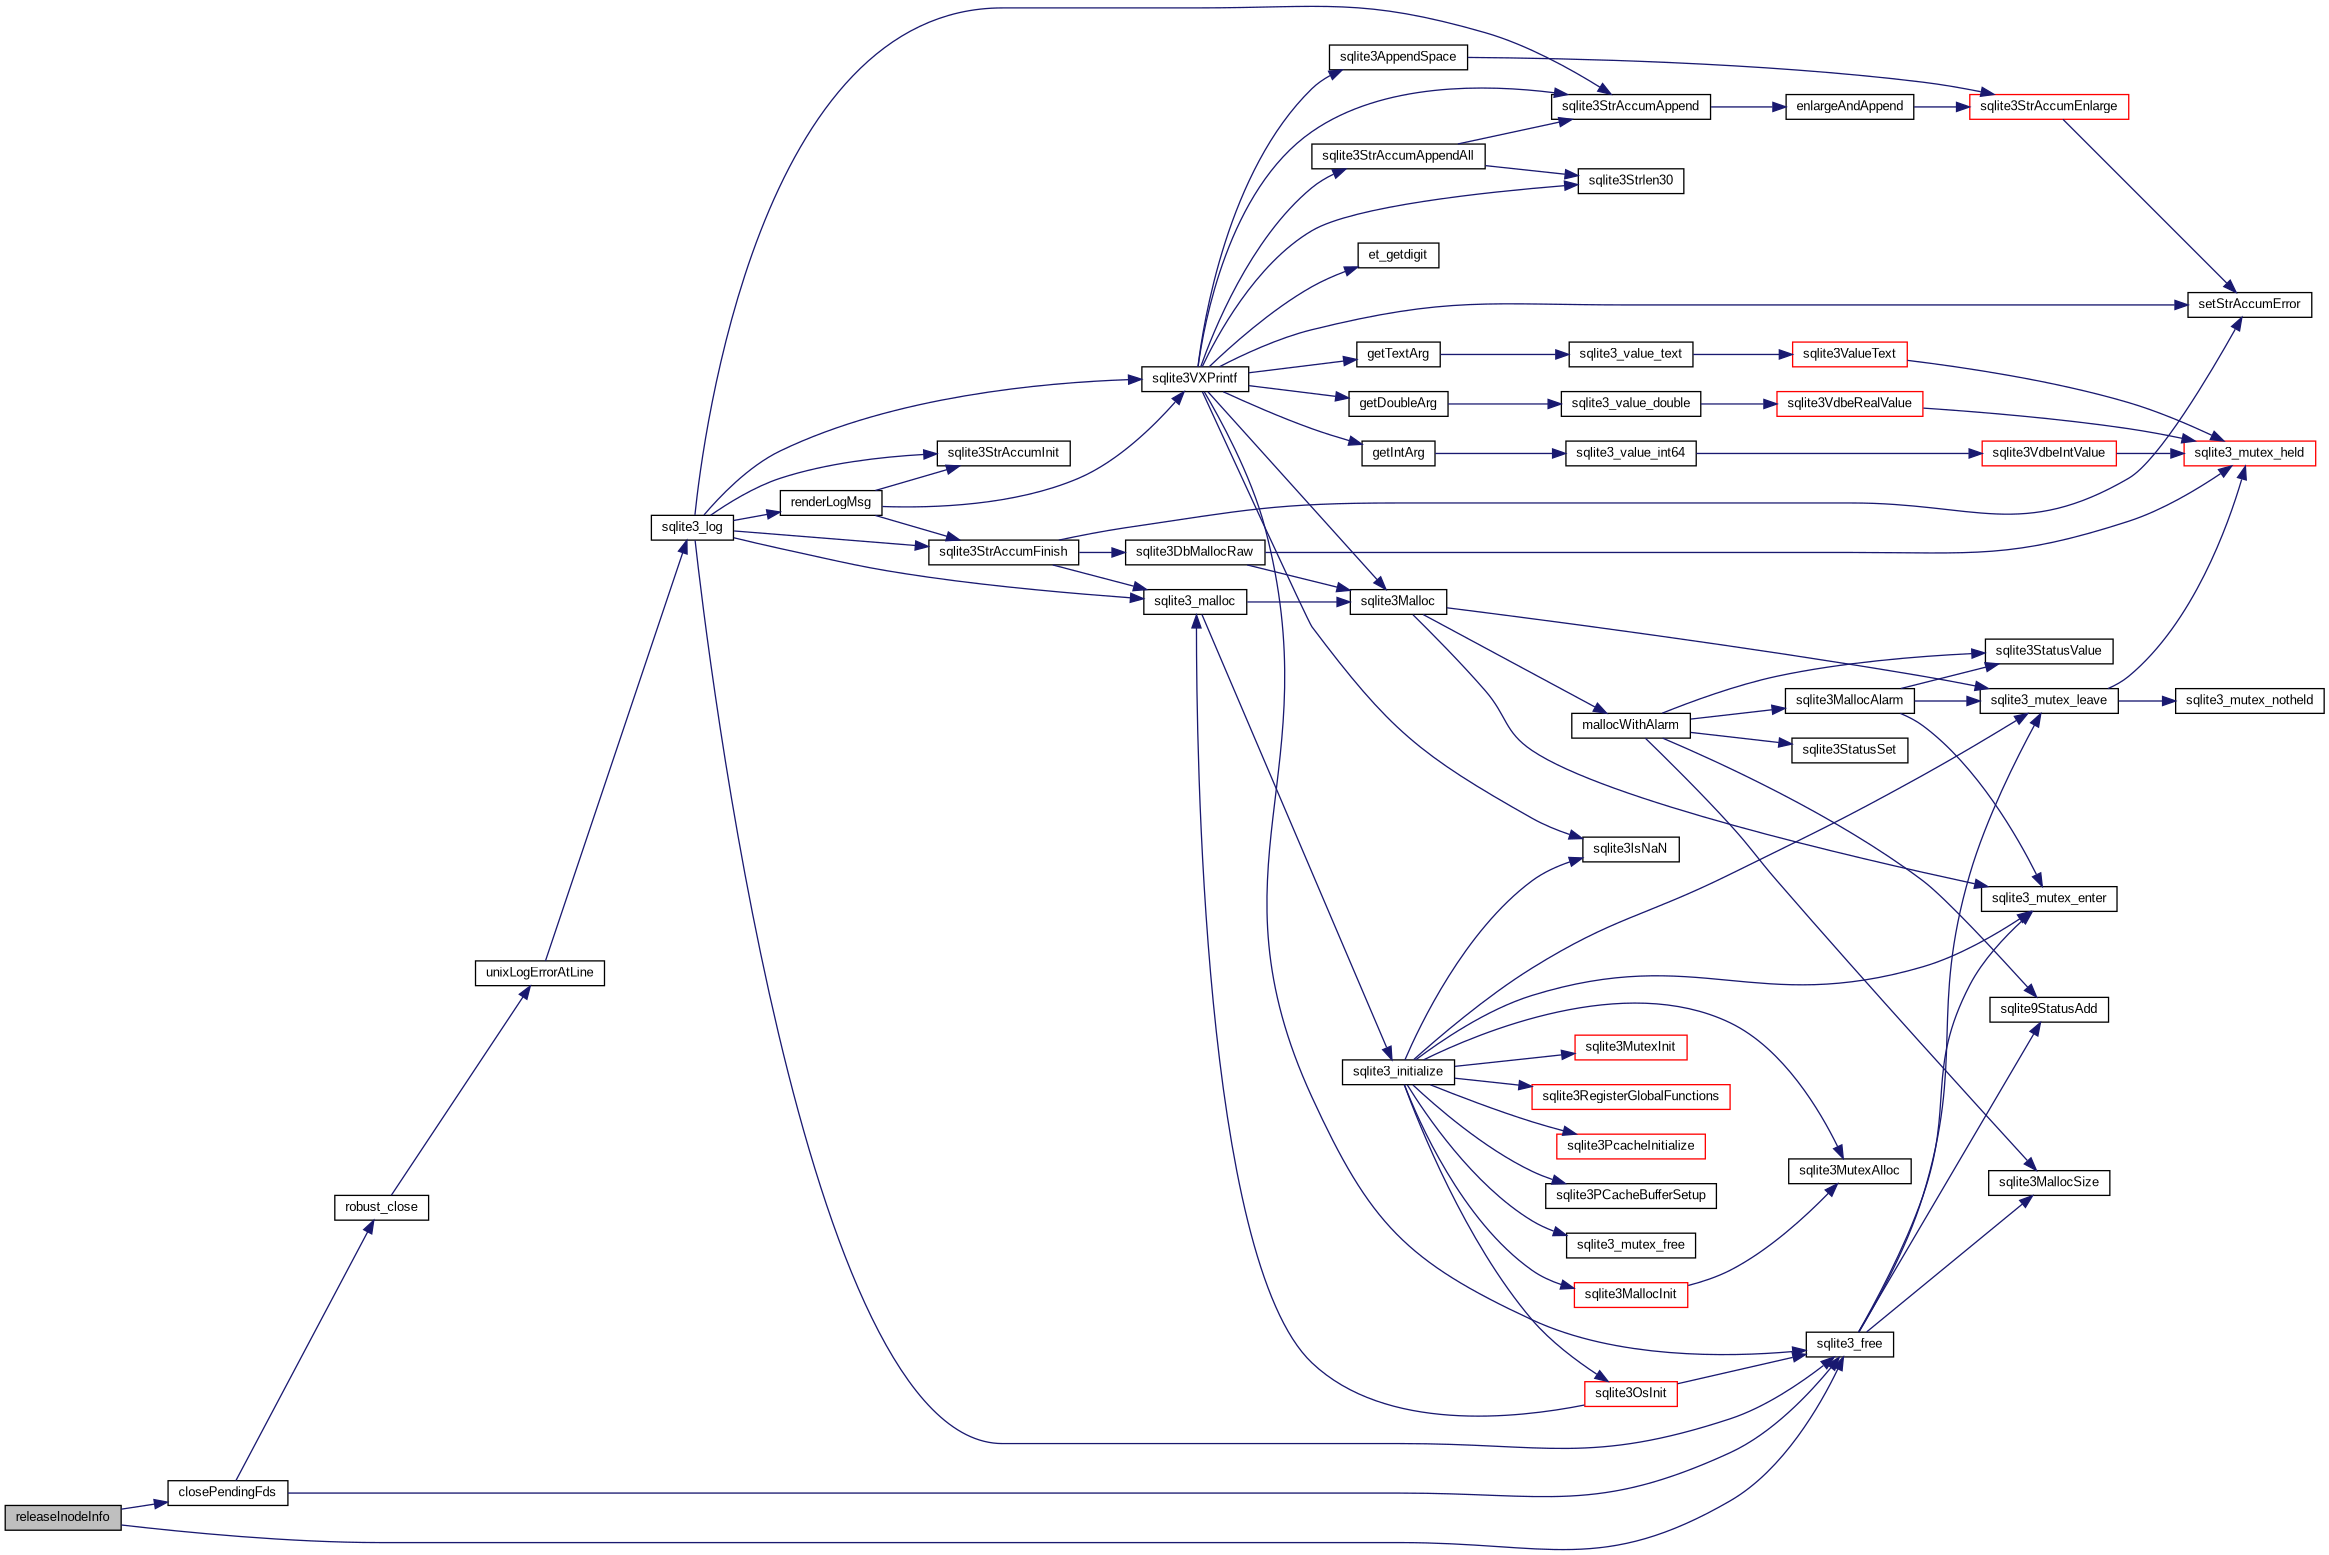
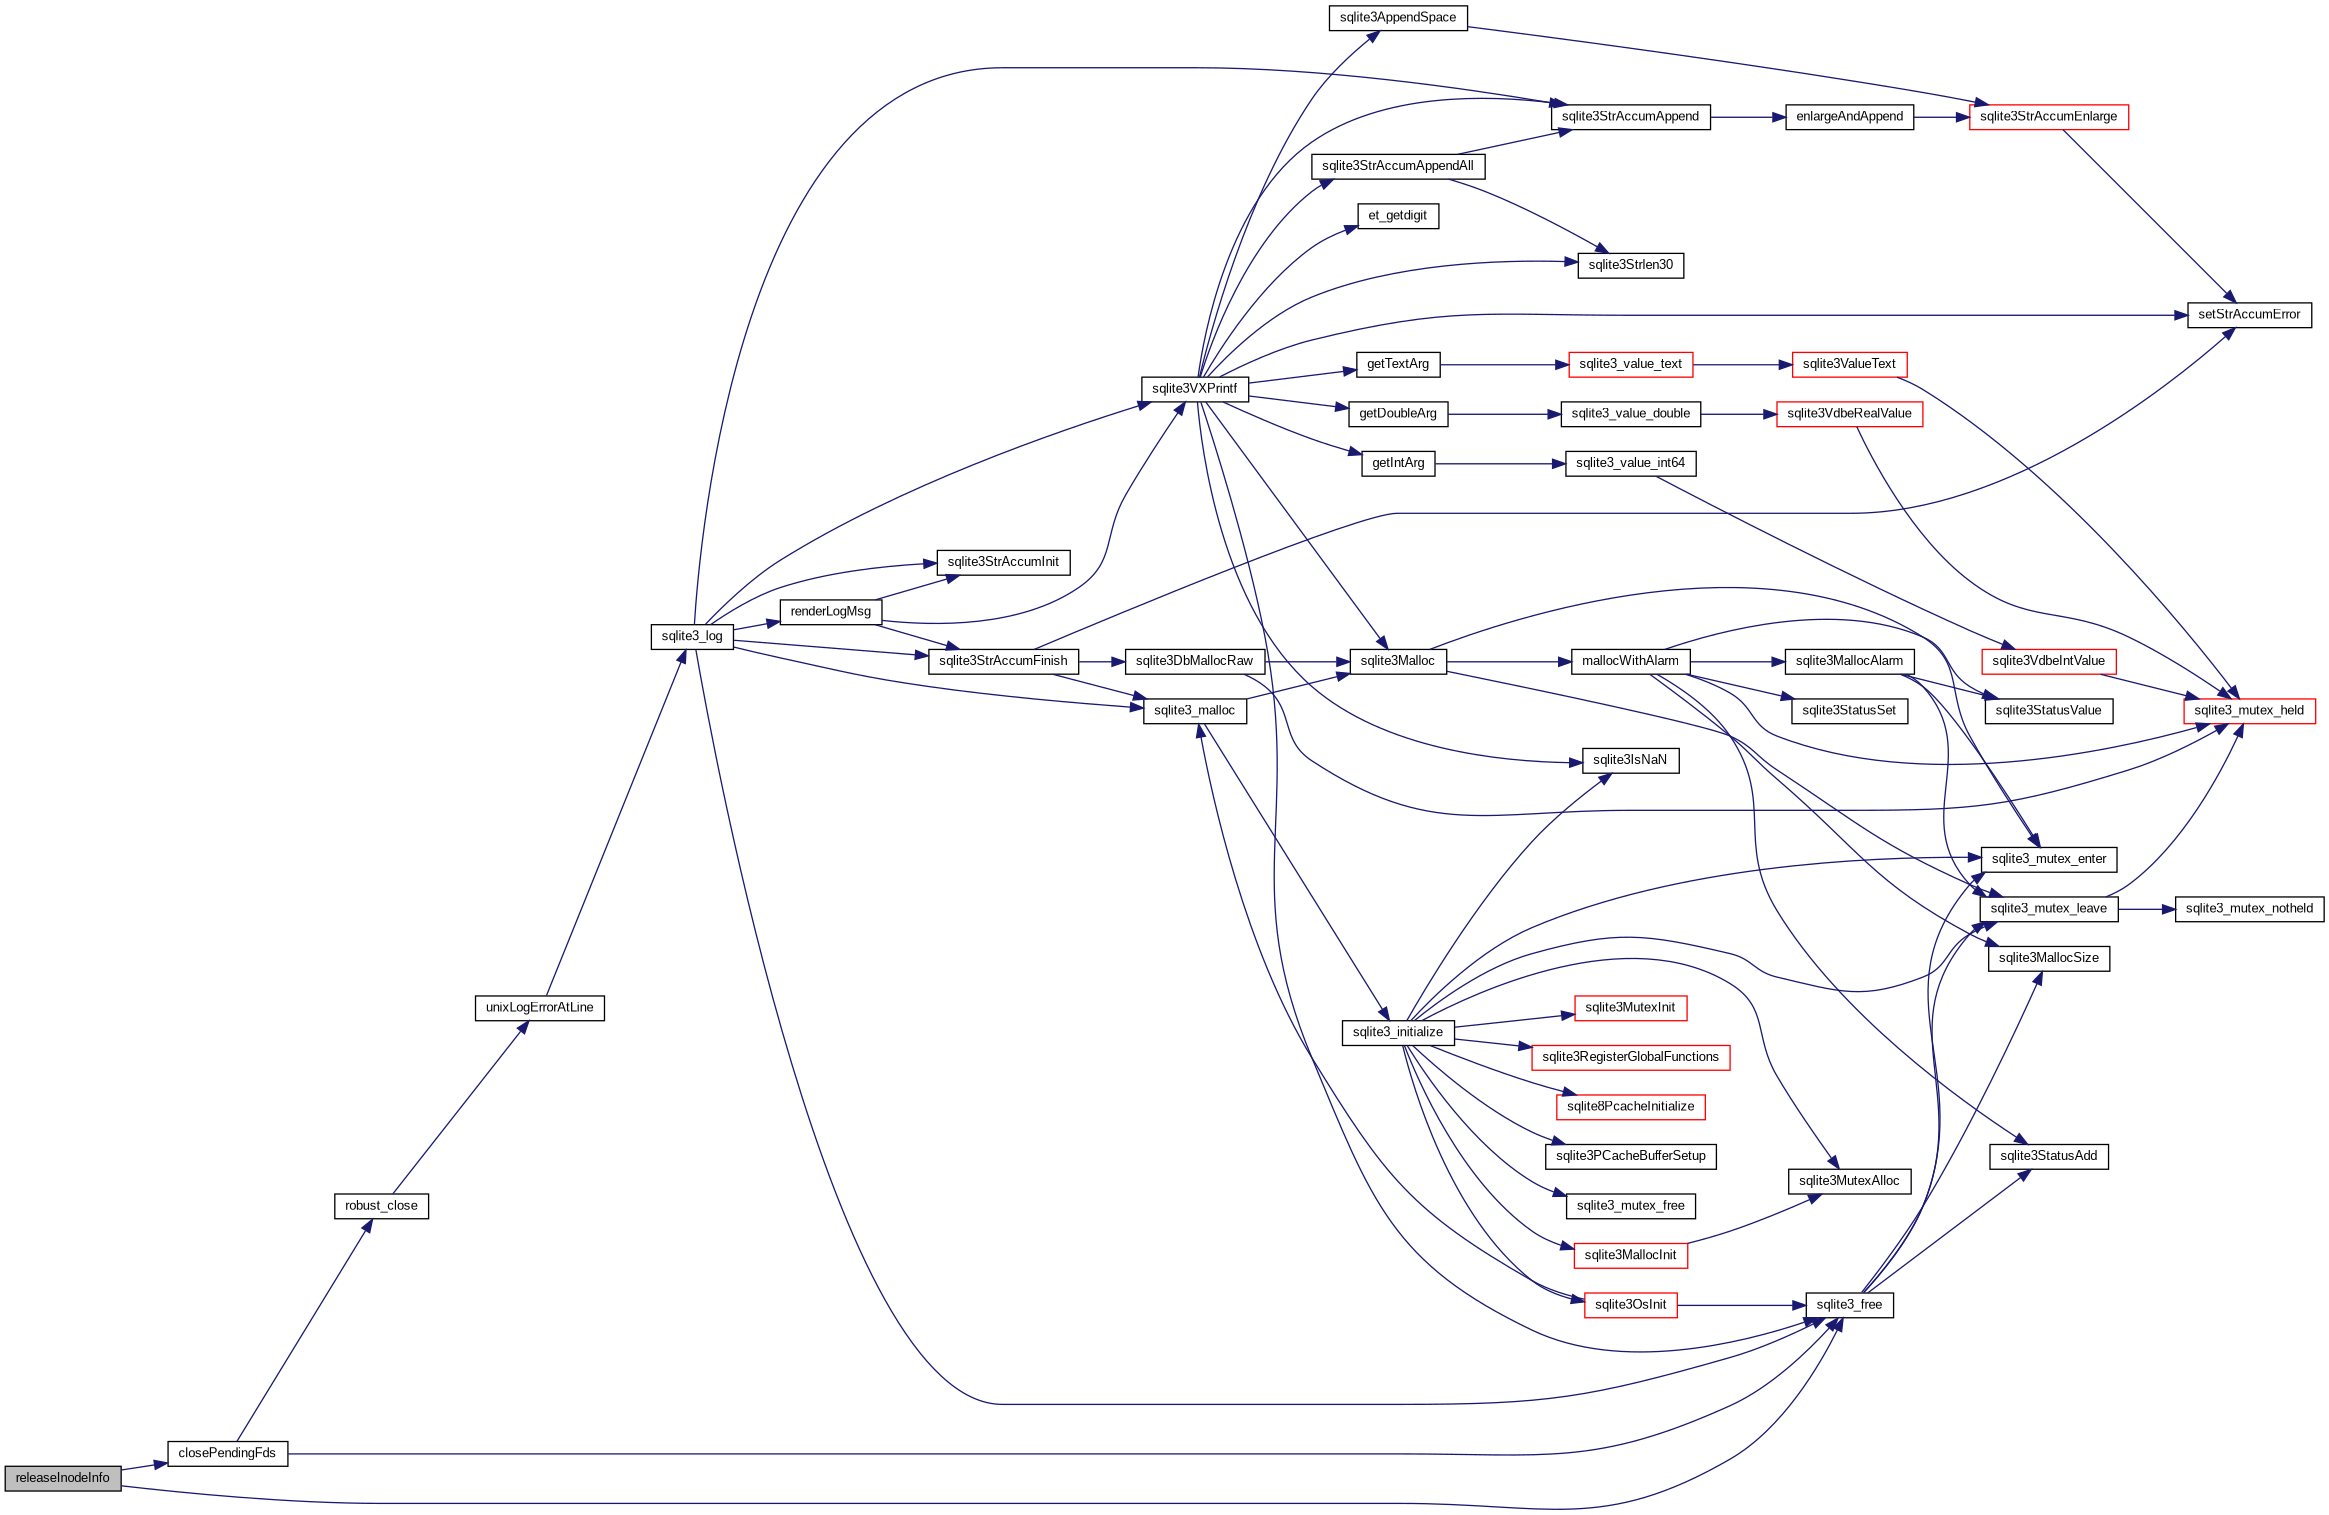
node "sqlite3_value_text": color black -> red
edge "mallocWithAlarm" -> "sqlite3_mutex_held": added
node "sqlite9StatusAdd": label "sqlite9StatusAdd" -> "sqlite3StatusAdd"
node "sqlite3PcacheInitialize": label "sqlite3PcacheInitialize" -> "sqlite8PcacheInitialize"
